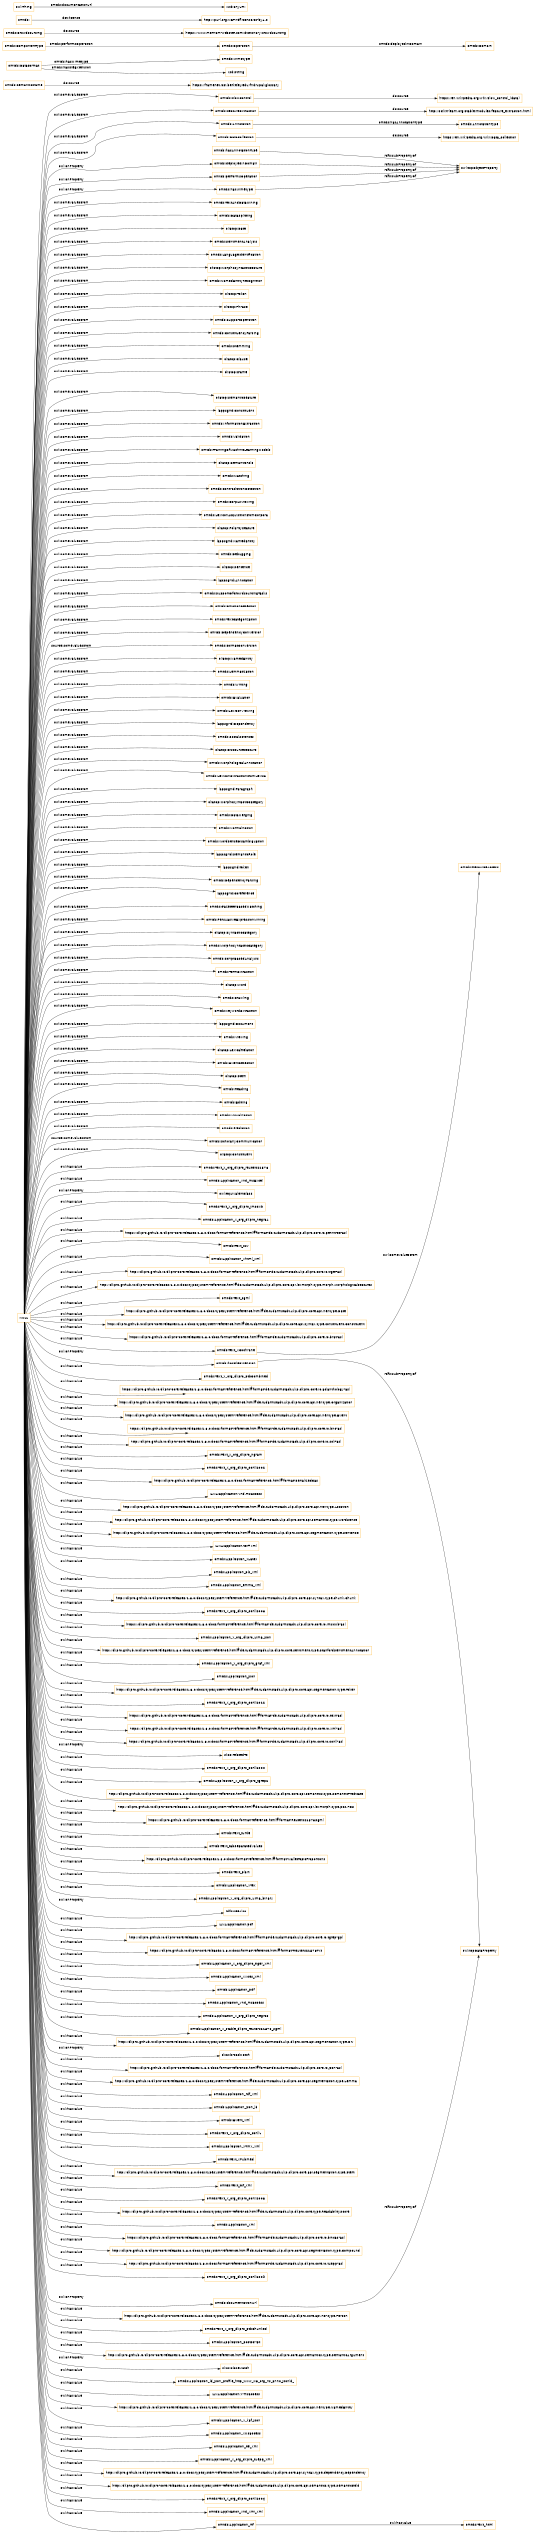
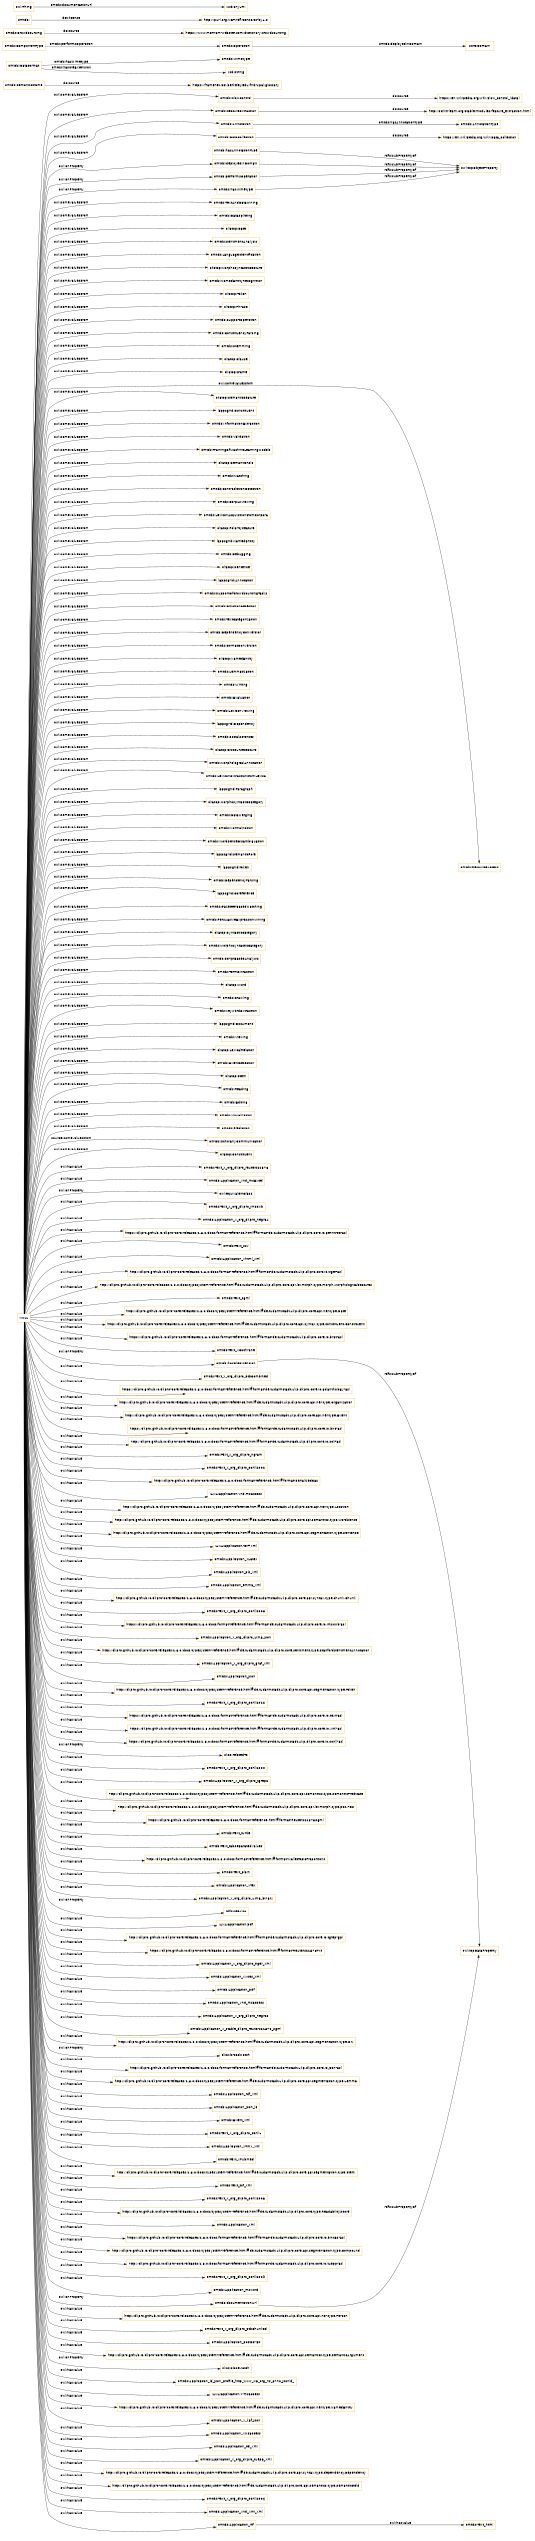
node "omtds:Domain": label "omtds:Domain" -> "core:Domain"
edge "NULL" -> "omtds:FormatConversion": label "source:someValuesFrom" -> "owl:someValuesFrom"
edge "omtds:Text_xCochrane" -> "omtds:ResourceAccess": now "NULL" -> "omtds:ResourceAccess"
node "omtds:Application_msword": added
